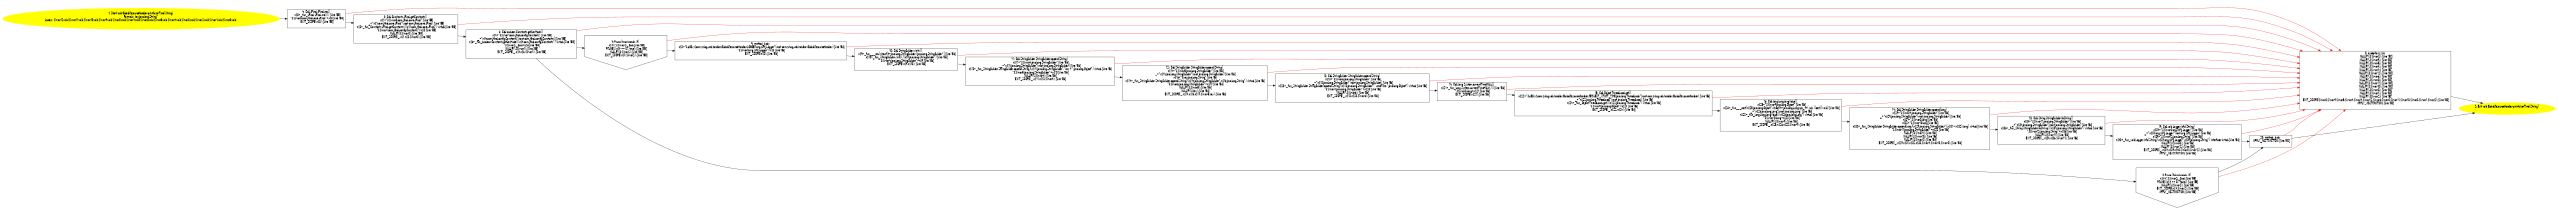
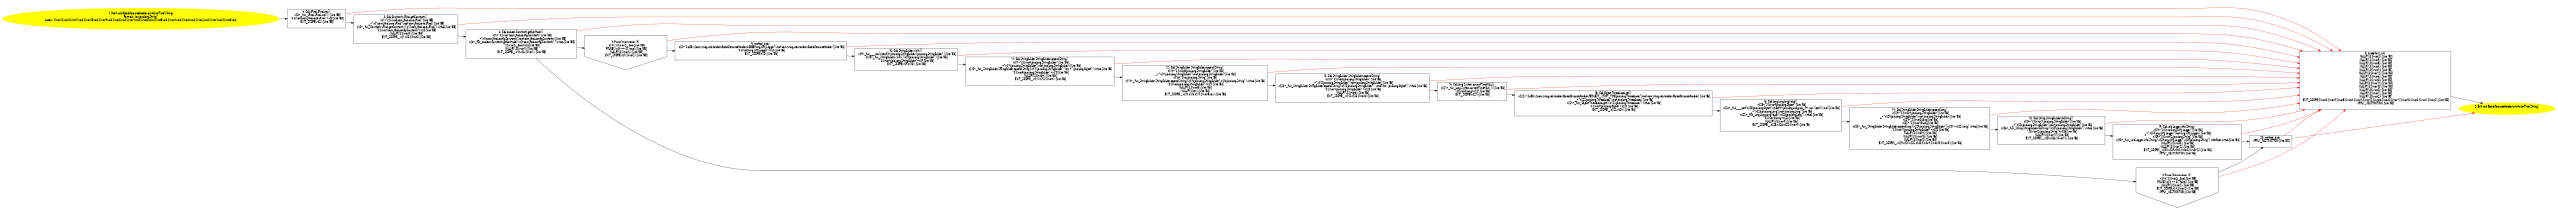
edge "20:  method_body APPLY_ABSTRACTION; [line 158]" -> "2: Exit void GlobalResourceHandler.printUserTime(String)": color black -> red
